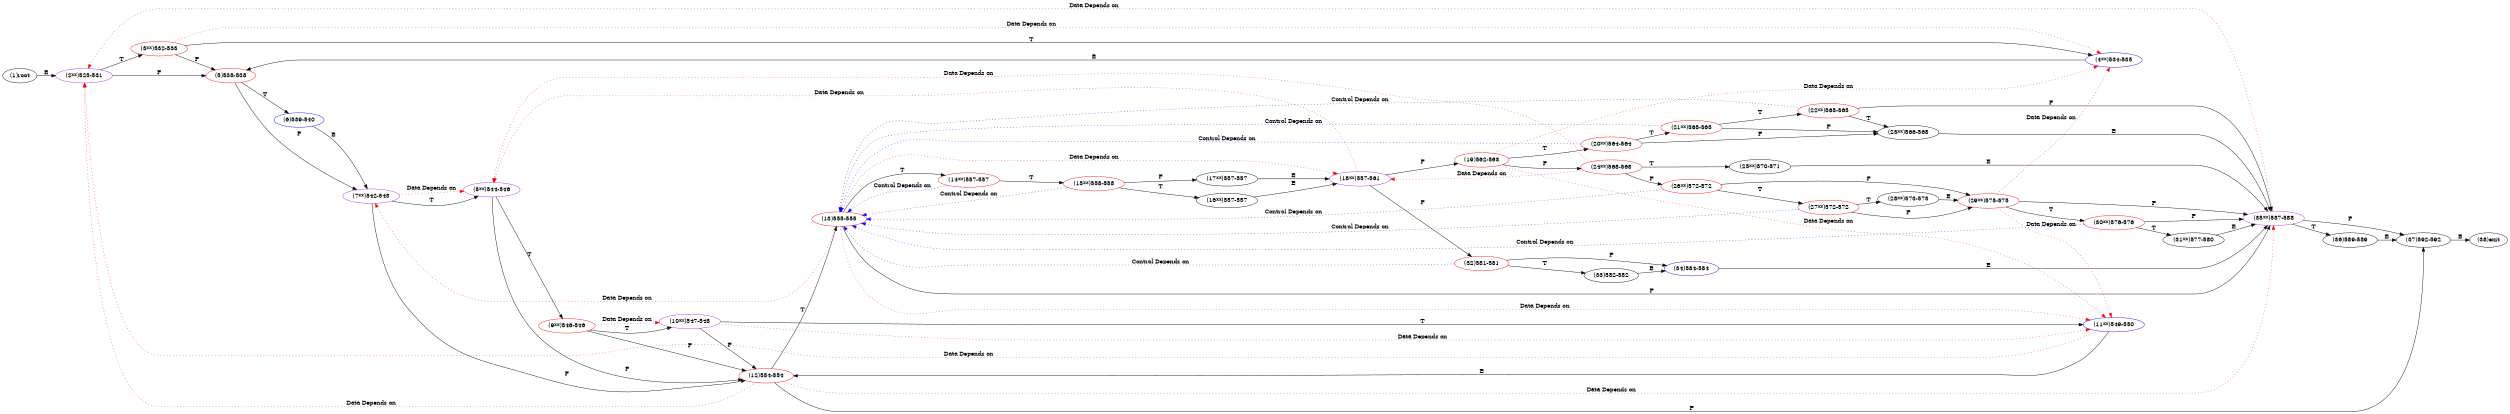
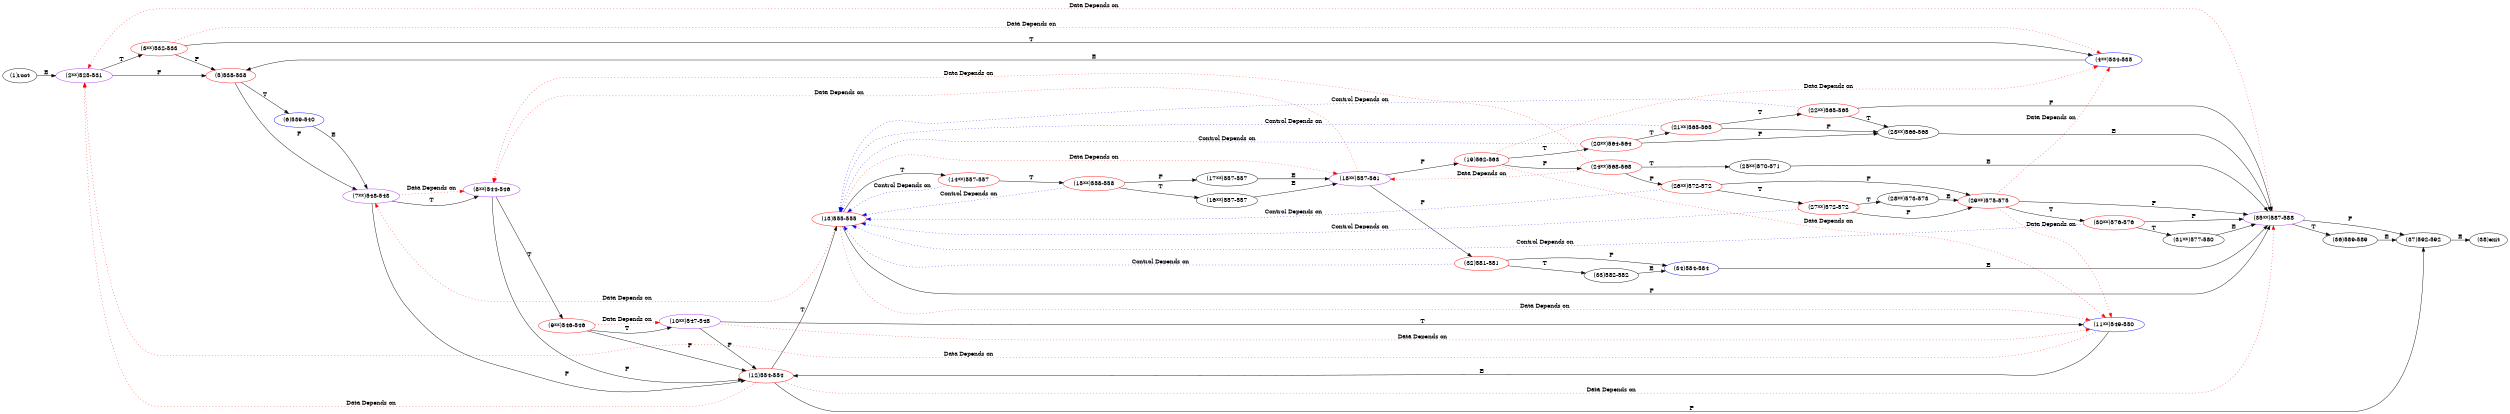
node "(7**)542-543": label "(7**)542-543" -> "(7**)548-543"
